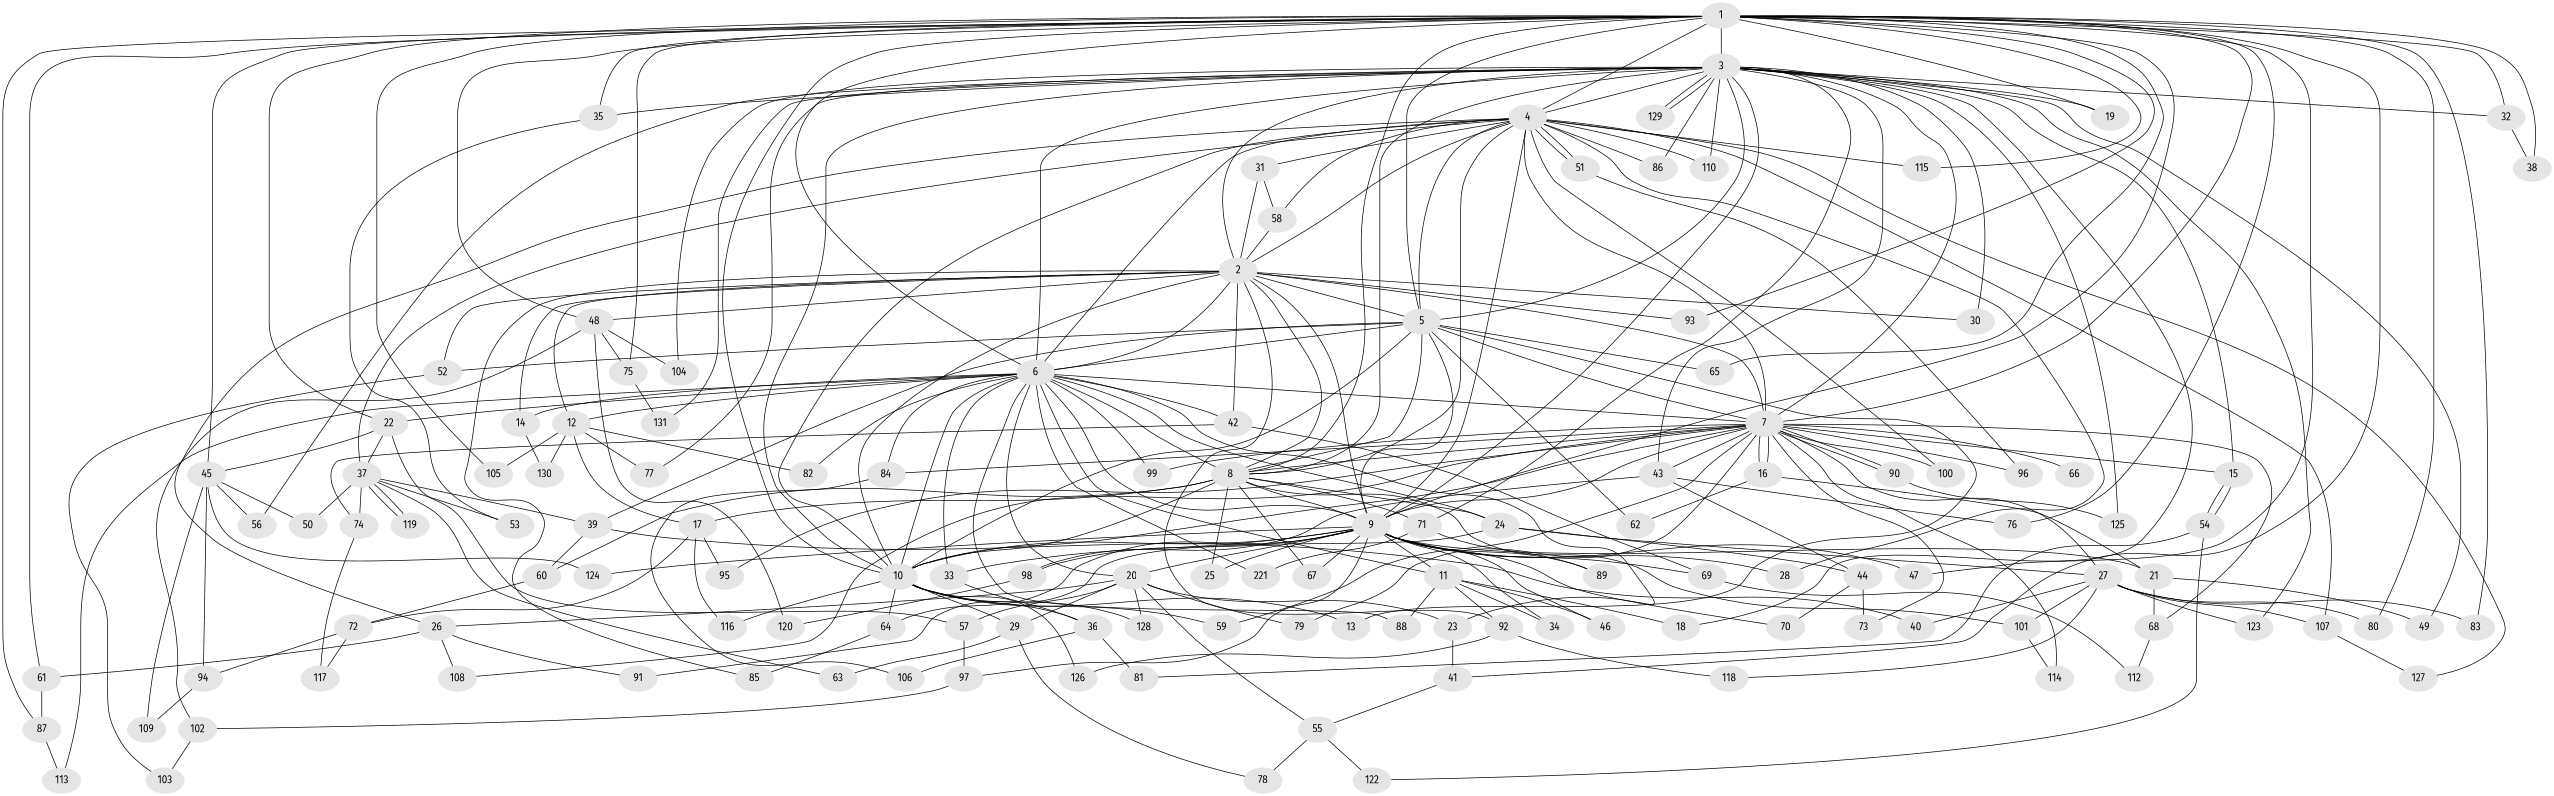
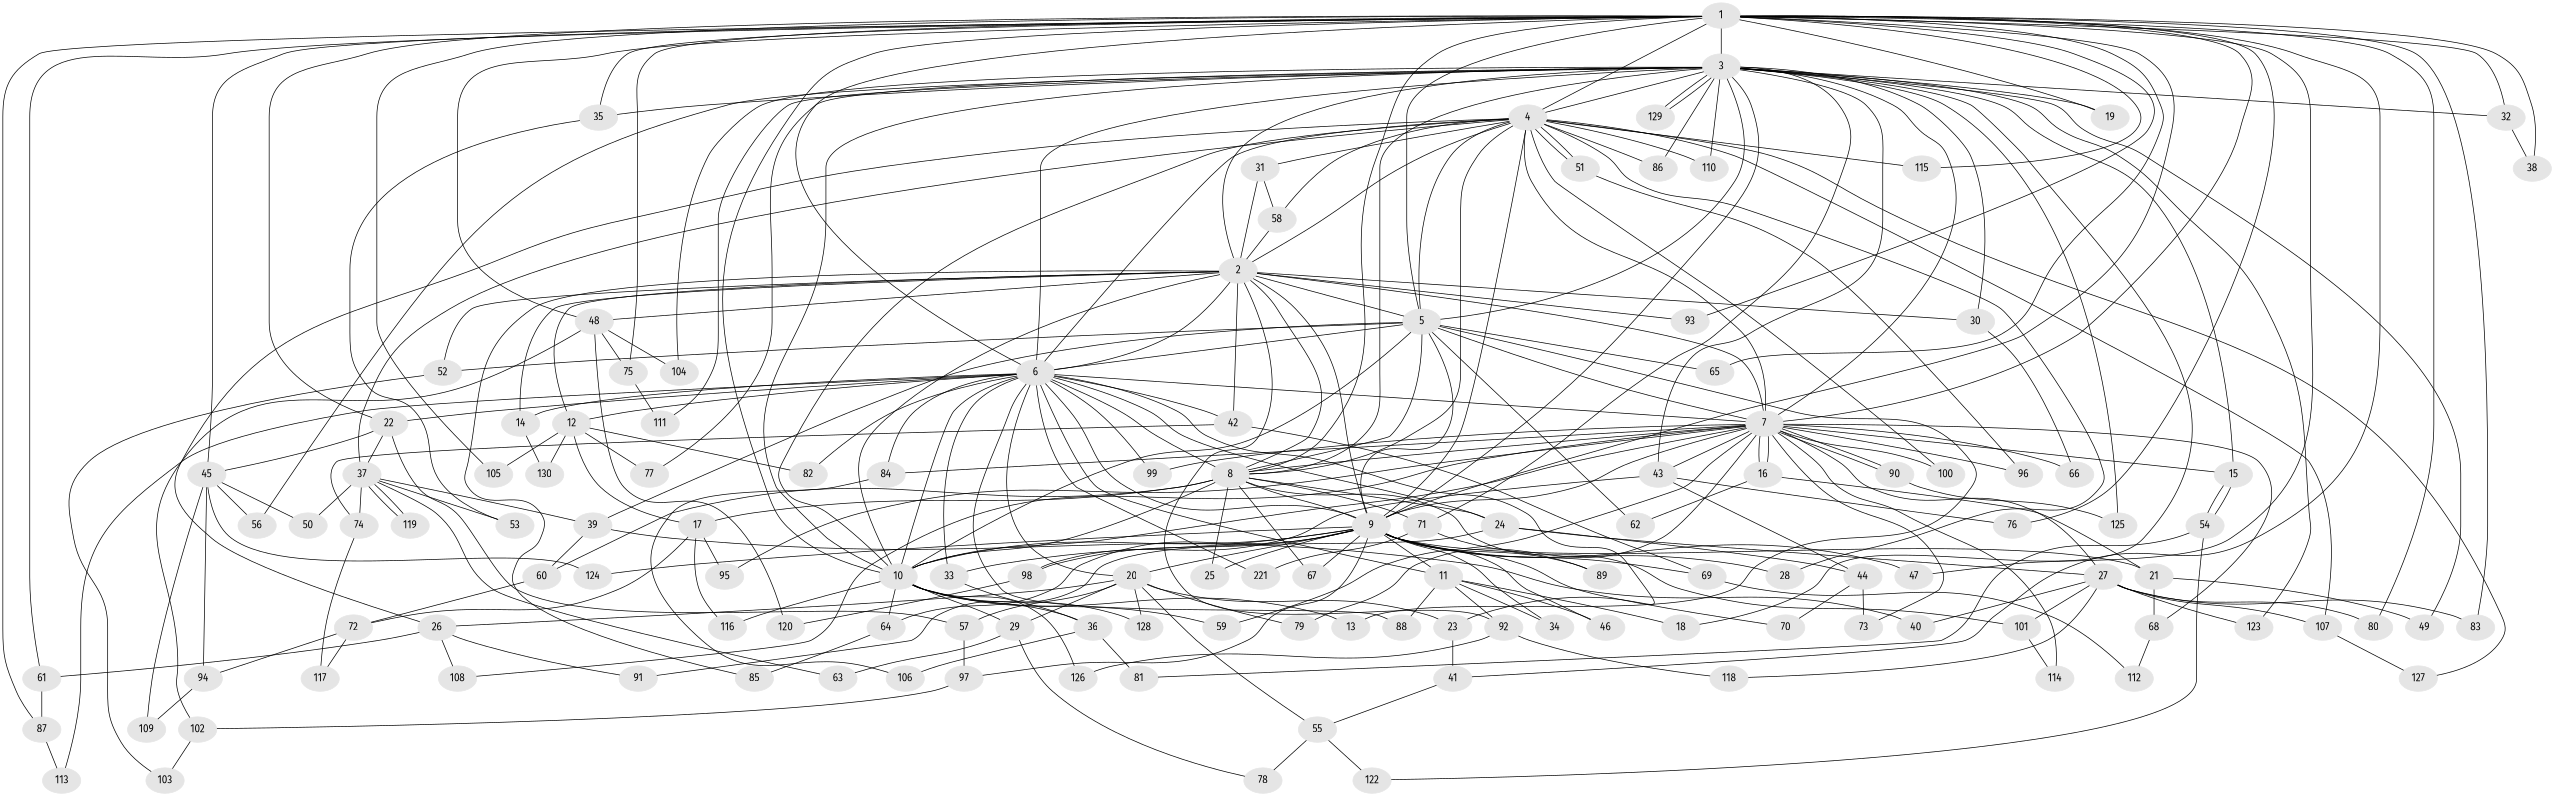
edge "30" -- "66": added
node "131": label "131" -> "111"
